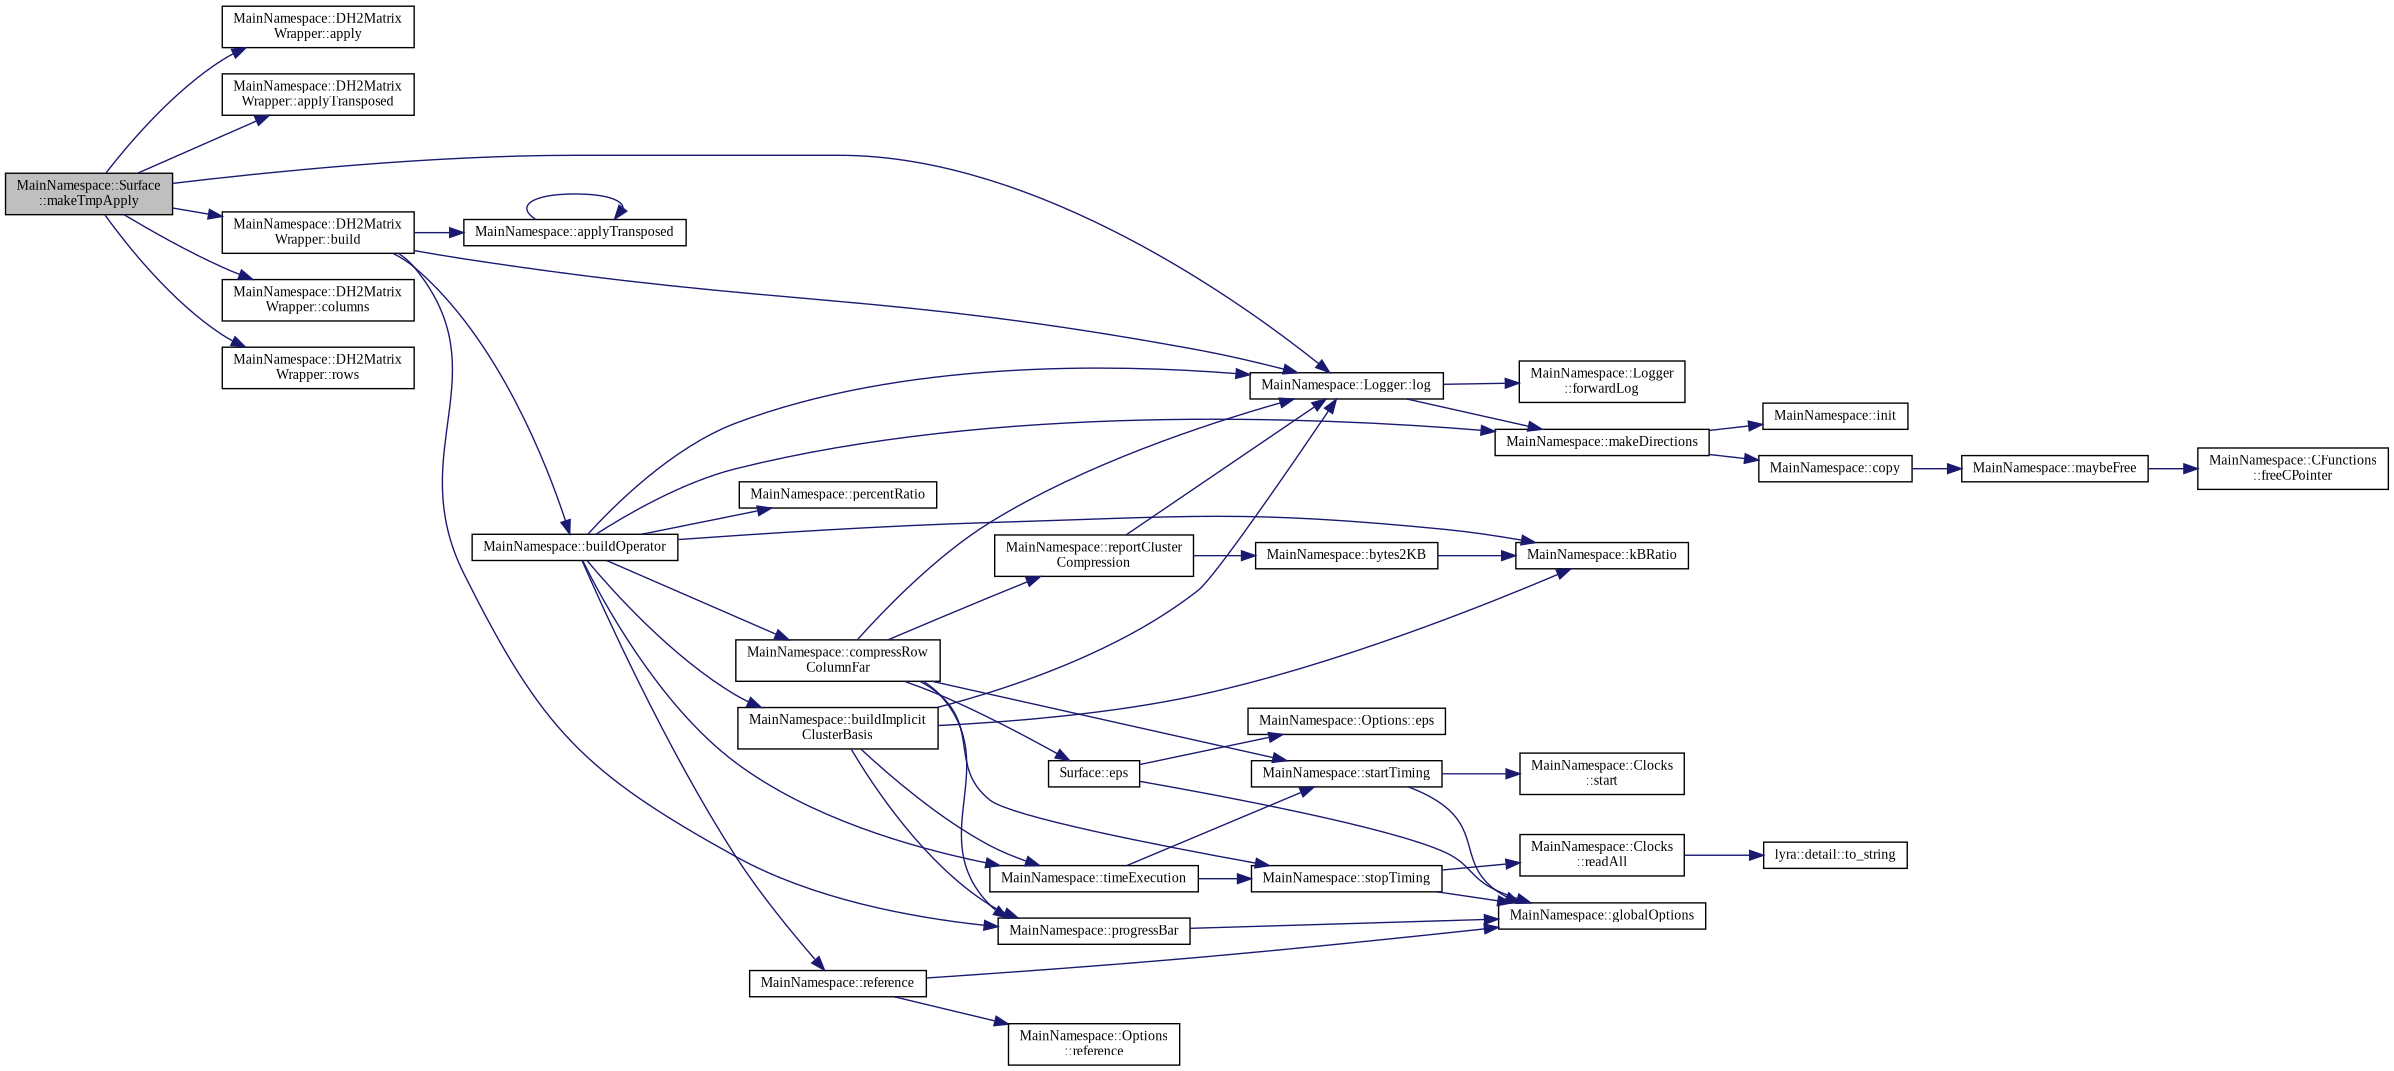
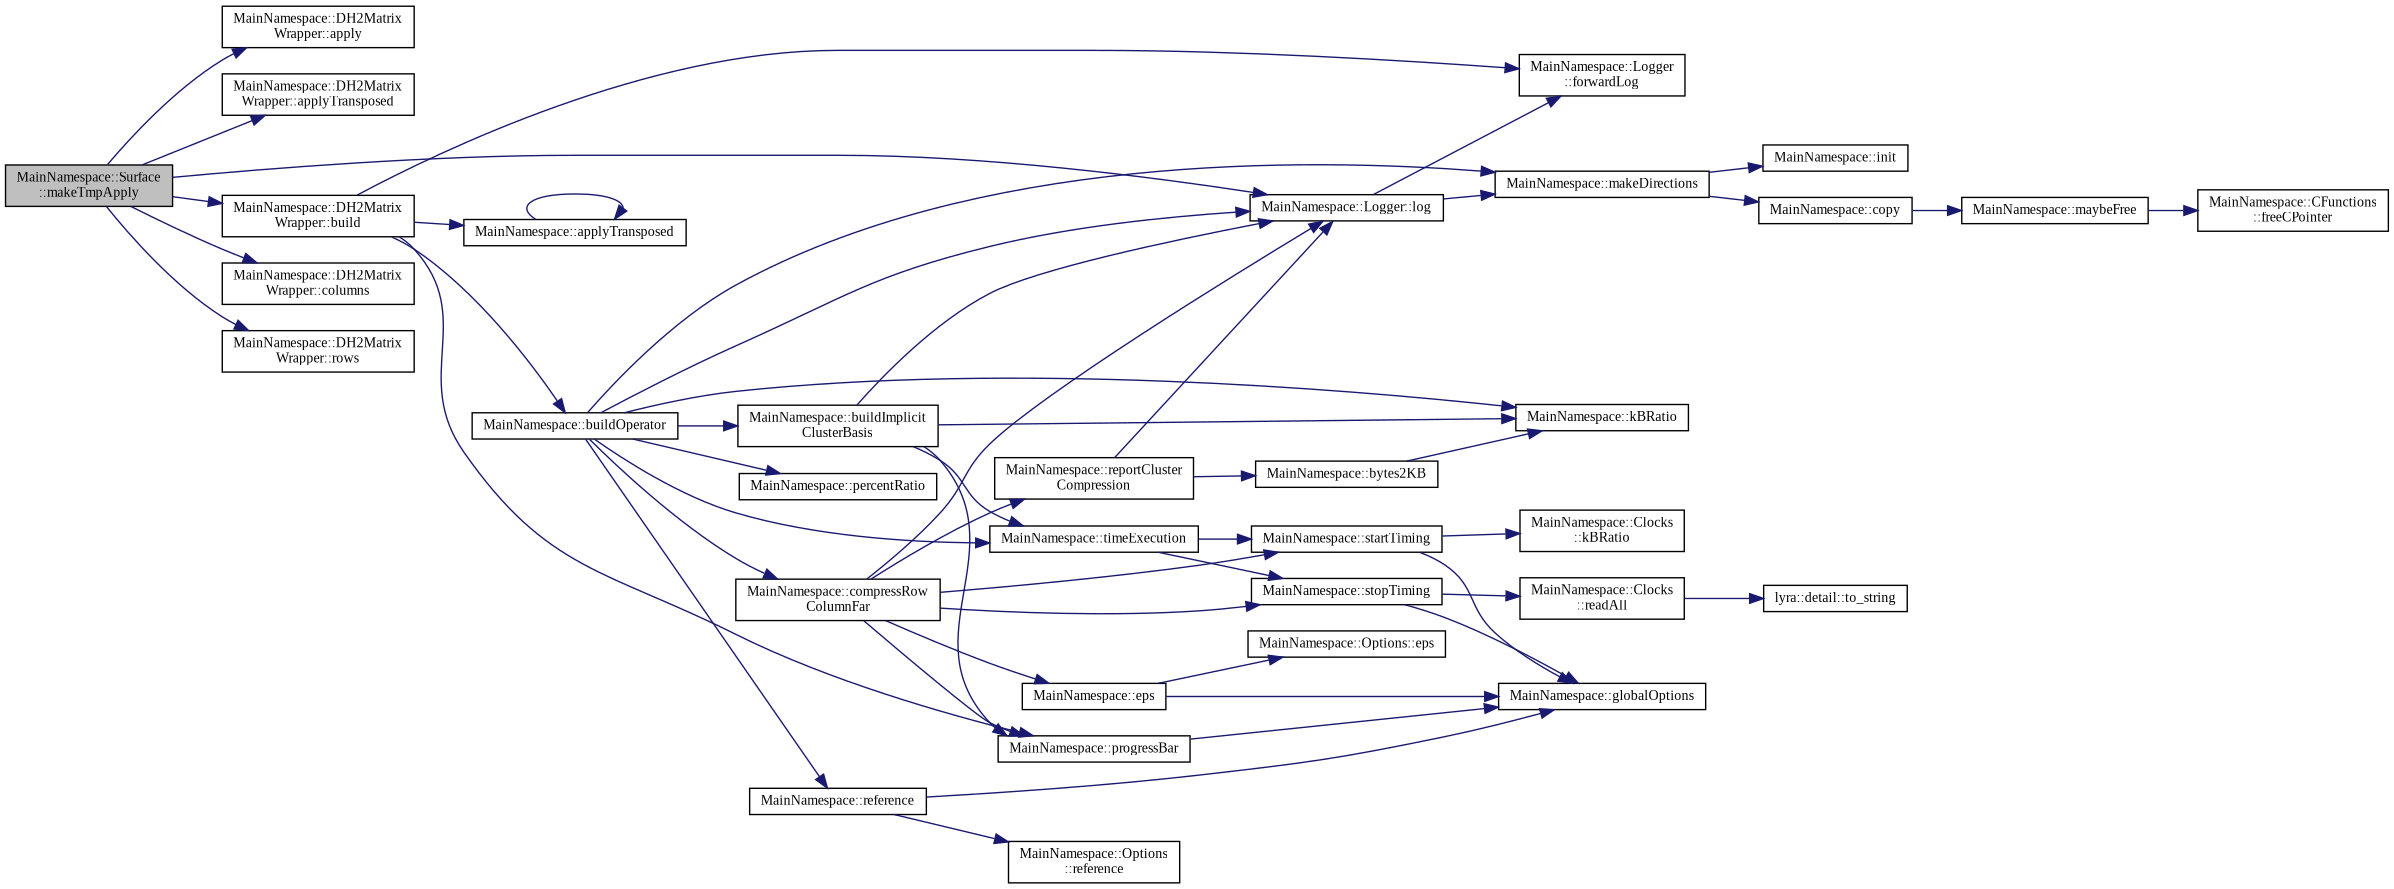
edge "MainNamespace::DH2Matrix Wrapper::build" -> "MainNamespace::Logger::log": now "MainNamespace::DH2Matrix Wrapper::build" -> "MainNamespace::Logger ::forwardLog"
node "Surface::eps": label "Surface::eps" -> "MainNamespace::eps"
node "MainNamespace::Clocks ::start": label "MainNamespace::Clocks ::start" -> "MainNamespace::Clocks ::kBRatio"
